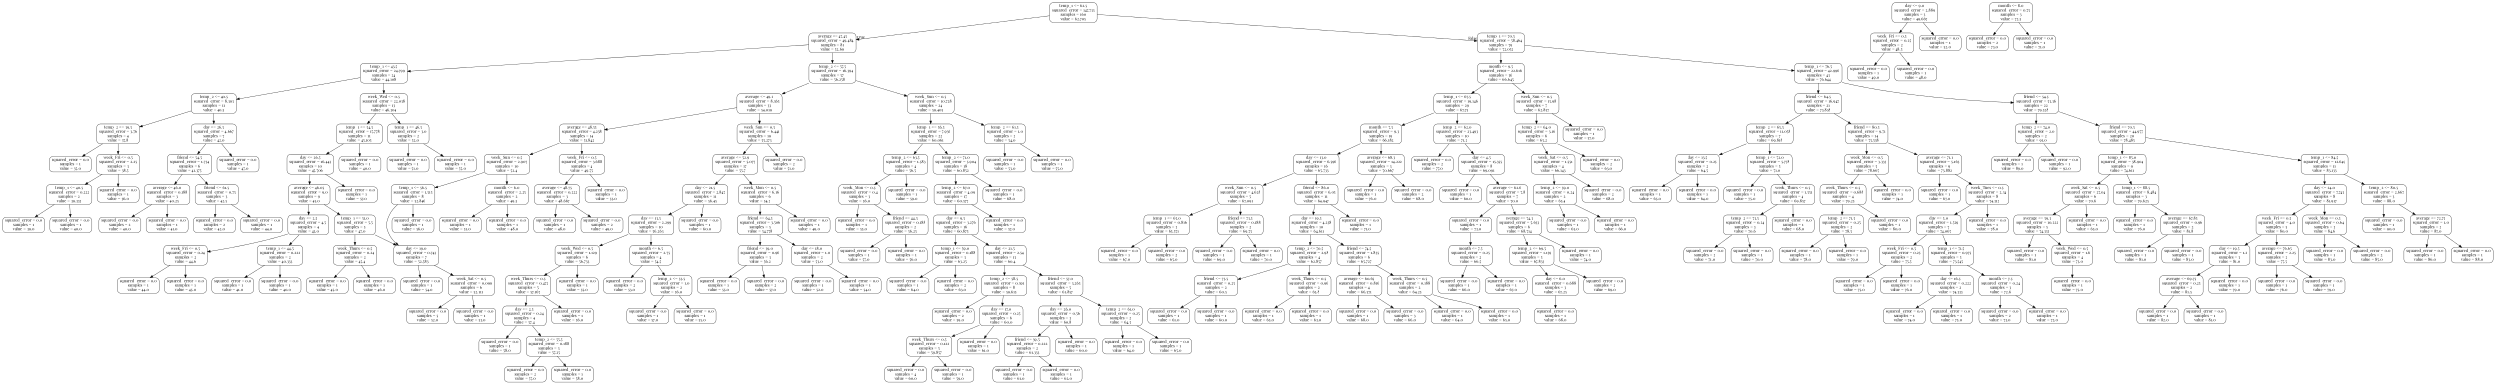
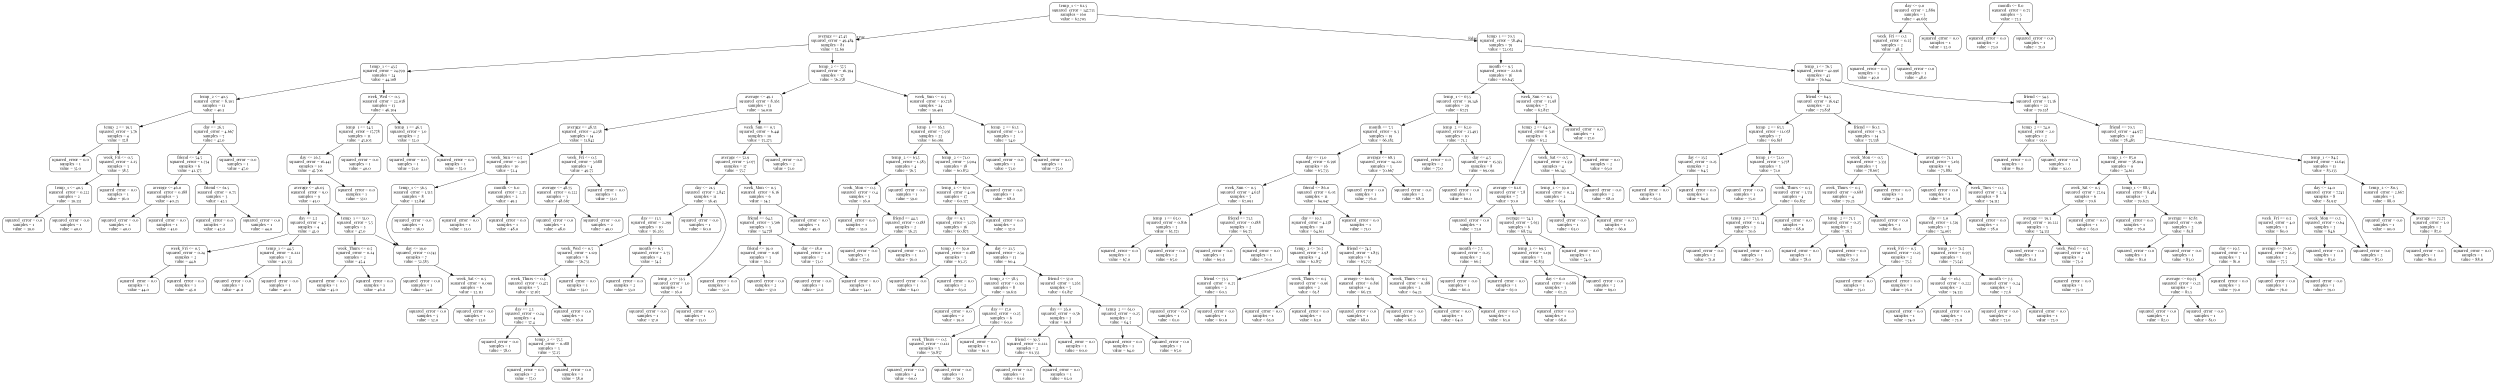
edge "day <= 4.5 squared_error = 15.355 samples = 8 value = 69.091" -> "average <= 62.6 squared_error = 7.8 samples = 7 value = 70.0": now "temp_2 <= 64.0 squared_error = 3.16 samples = 6 value = 65.2" -> "average <= 62.6 squared_error = 7.8 samples = 7 value = 70.0"
edge "day <= 24.0 squared_error = 7.743 samples = 8 value = 81.917" -> "week_Fri <= 0.5 squared_error = 4.0 samples = 5 value = 80.0": now "day <= 24.0 squared_error = 7.743 samples = 8 value = 81.917" -> "squared_error = 0.0 samples = 2 value = 85.0"
edge "week_Fri <= 0.5 squared_error = 4.0 samples = 5 value = 80.0" -> "day <= 19.5 squared_error = 1.2 samples = 3 value = 81.0": removed
edge "month <= 6.5 squared_error = 2.75 samples = 4 value = 54.5" -> "temp_2 <= 53.5 squared_error = 1.0 samples = 2 value = 56.0": now "day <= 21.5 squared_error = 2.847 samples = 11 value = 56.45" -> "temp_2 <= 53.5 squared_error = 1.0 samples = 2 value = 56.0"
